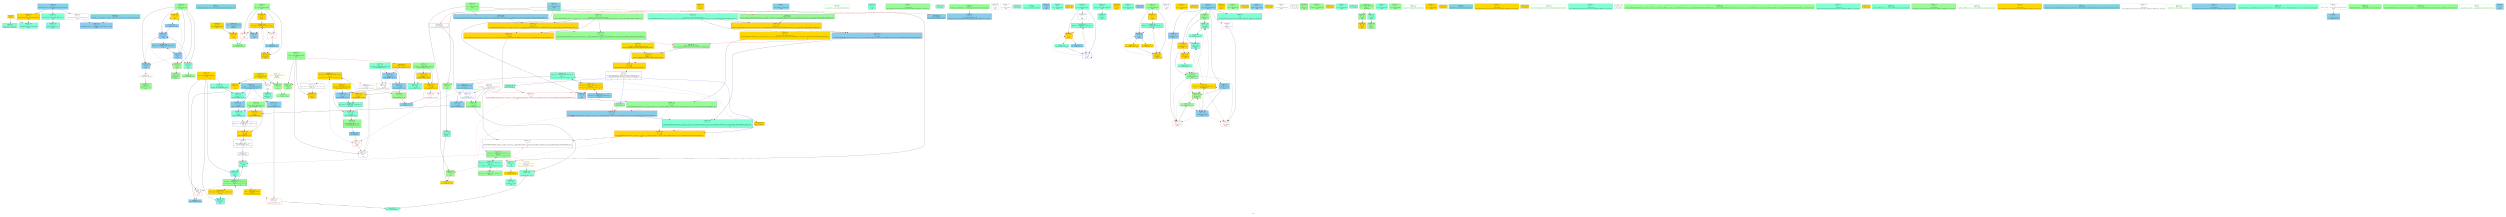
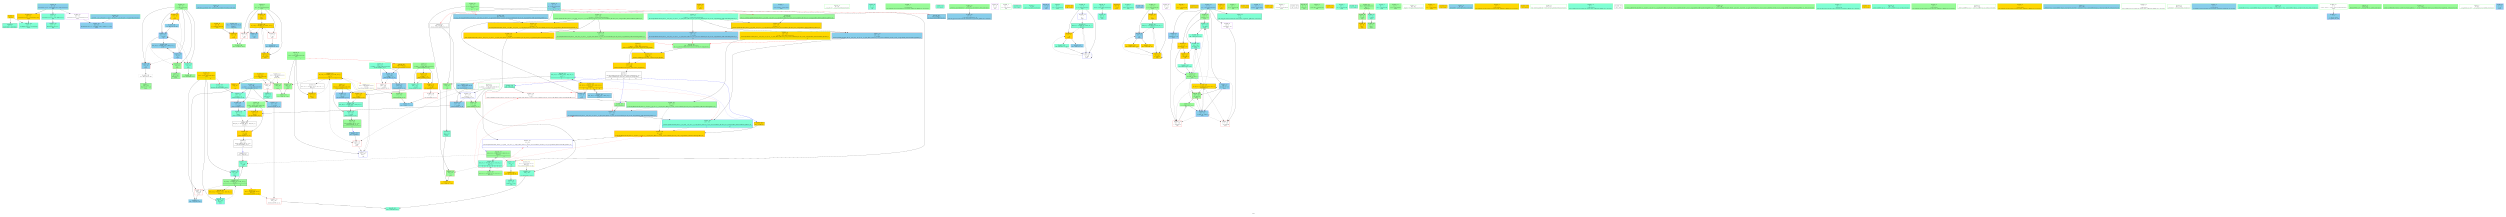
node "NodeID: 122": added
